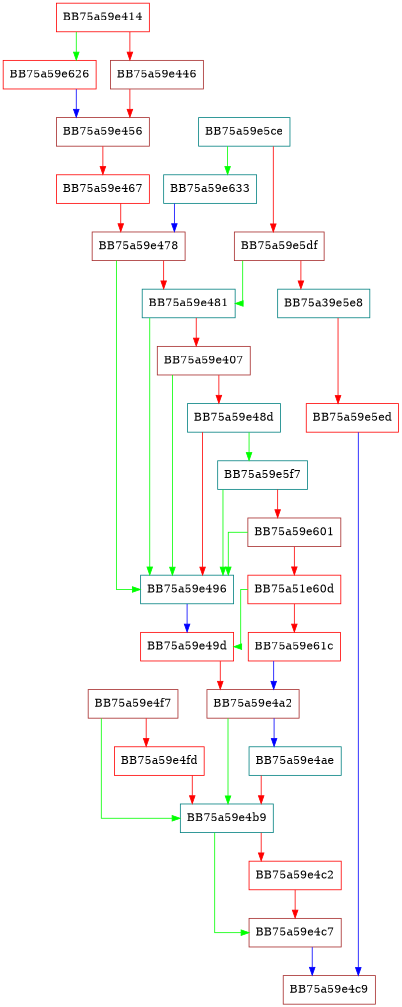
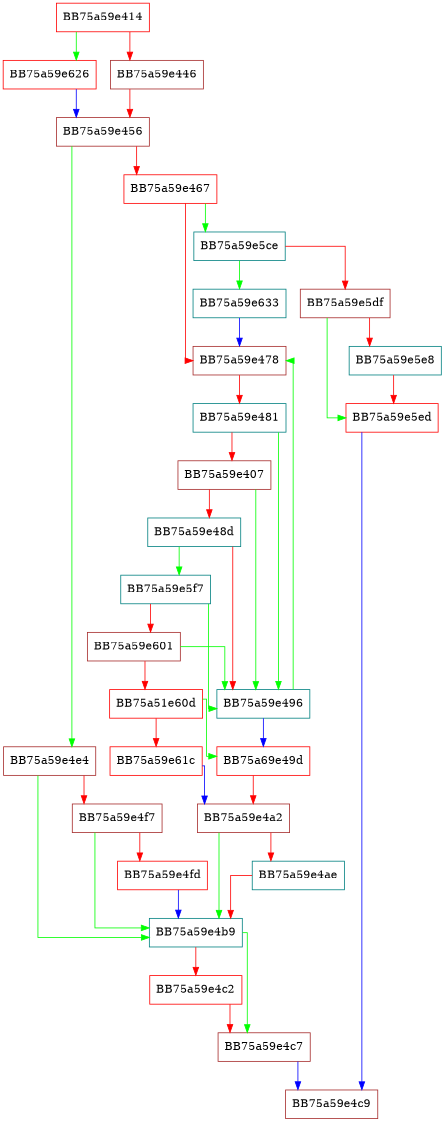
edge "BB75a59e467" -> "BB75a59e5ce": added
edge "BB75a59e5df" -> "BB75a59e481": now "BB75a59e5df" -> "BB75a59e5ed"
node "BB75a39e5e8": label "BB75a39e5e8" -> "BB75a59e5e8"
edge "BB75a59e478" -> "BB75a59e496": reversed
node "BB75a59e49d": label "BB75a59e49d" -> "BB75a69e49d"
edge "BB75a59e4a2" -> "BB75a59e4ae": color blue -> red
node "BB75a59e4e4": added
edge "BB75a59e4fd" -> "BB75a59e4b9": color red -> blue
